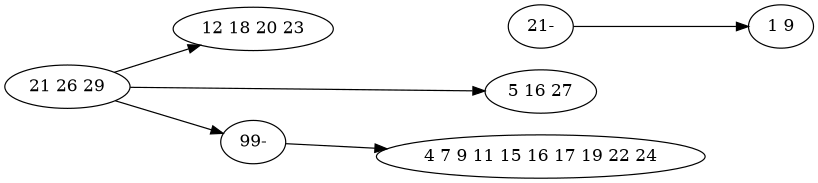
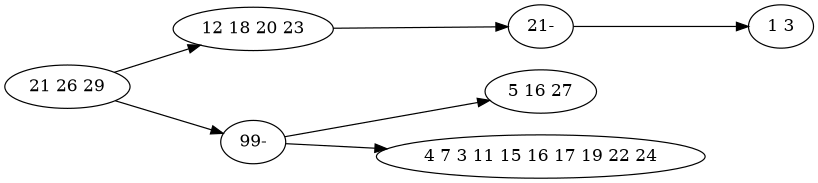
node "1 9": label "1 9" -> "1 3"
edge "12 18 20 23" -> "21-": added
edge "21 26 29" -> "5 16 27": now "99-" -> "5 16 27"
node "4 7 9 11 15 16 17 19 22 24": label "4 7 9 11 15 16 17 19 22 24" -> "4 7 3 11 15 16 17 19 22 24"
